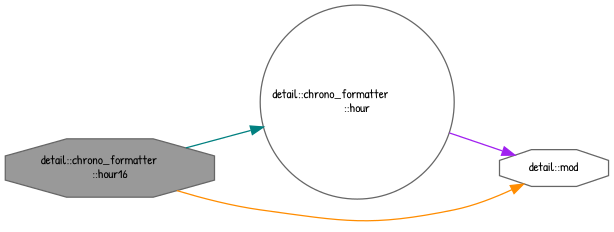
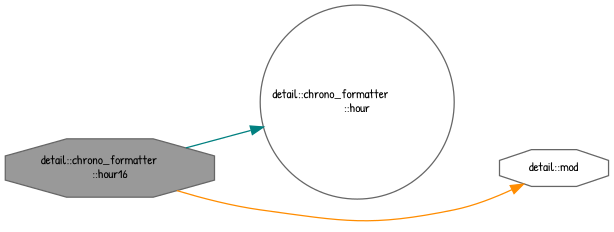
edge "detail::chrono_formatter ::hour" -> "detail::mod": removed
